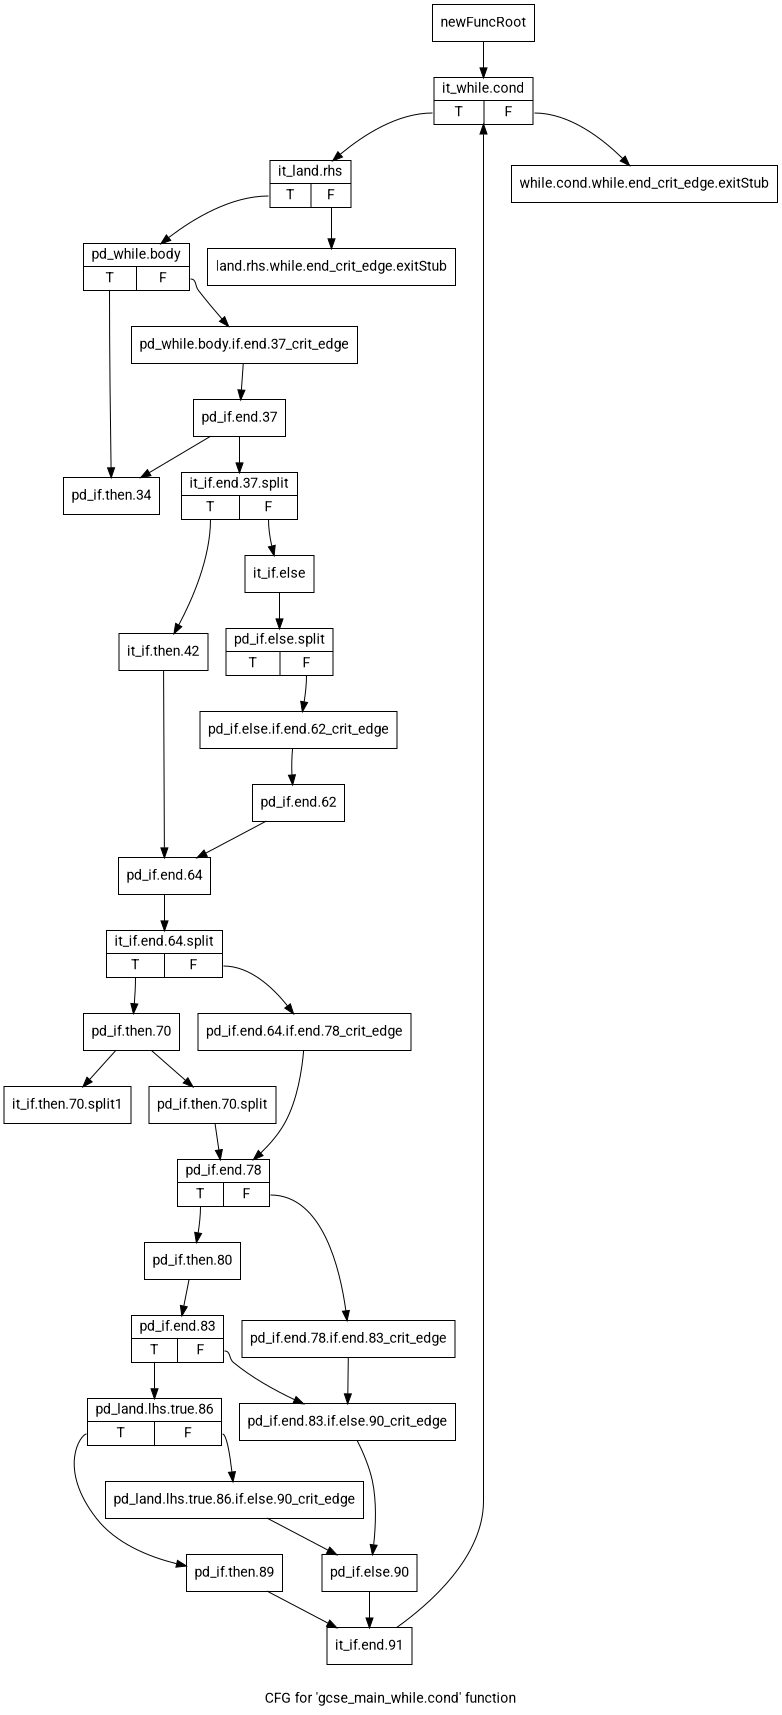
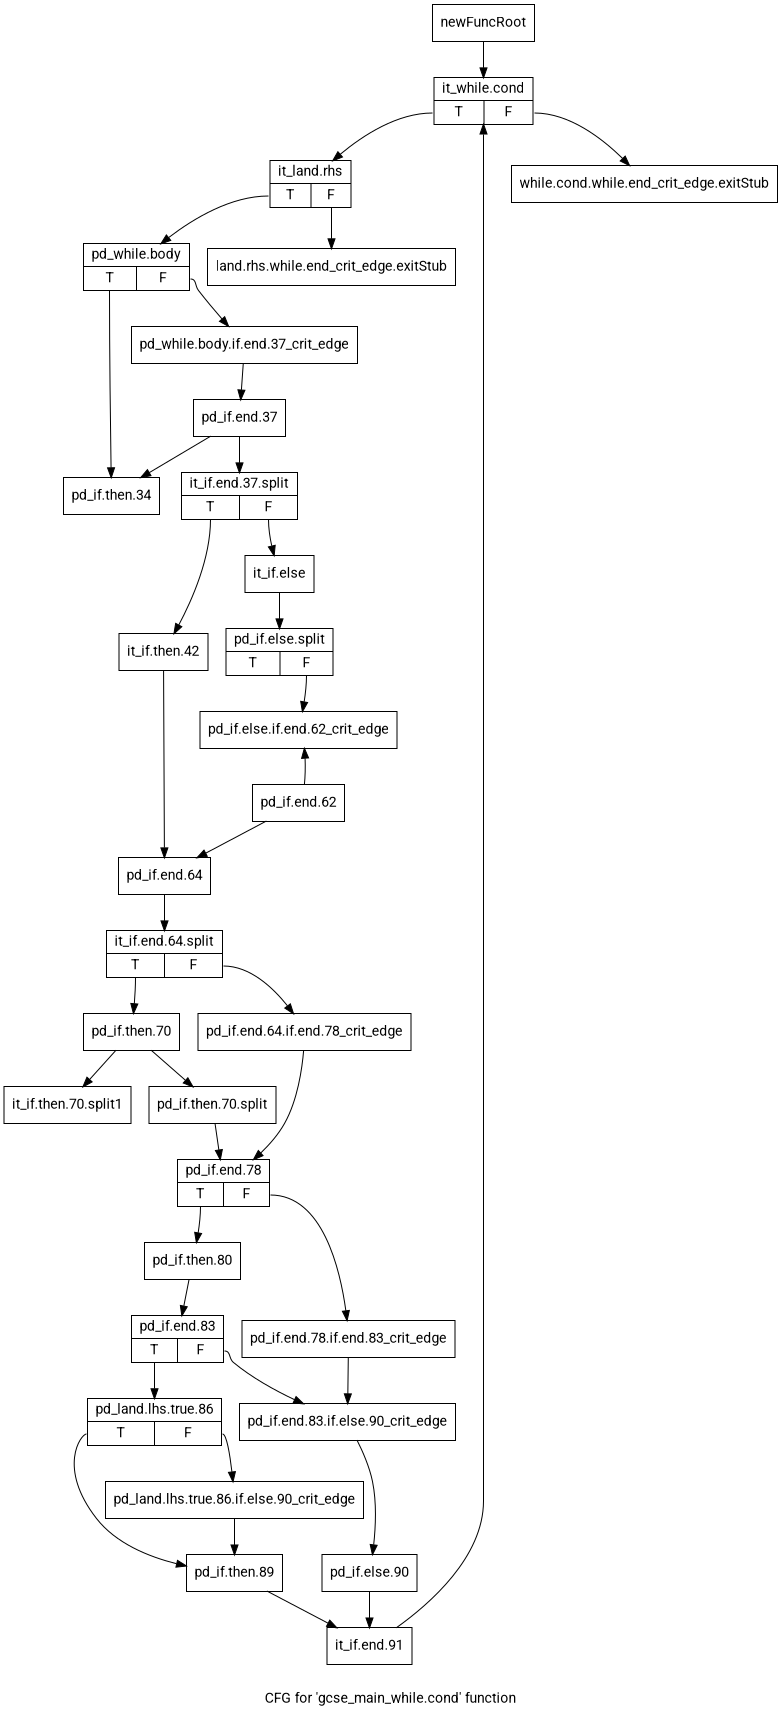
edge "pd_if.else.if.end.62_crit_edge" -> "pd_if.end.62": reversed
edge "pd_land.lhs.true.86.if.else.90_crit_edge" -> "pd_if.else.90": now "pd_land.lhs.true.86.if.else.90_crit_edge" -> "pd_if.then.89"
